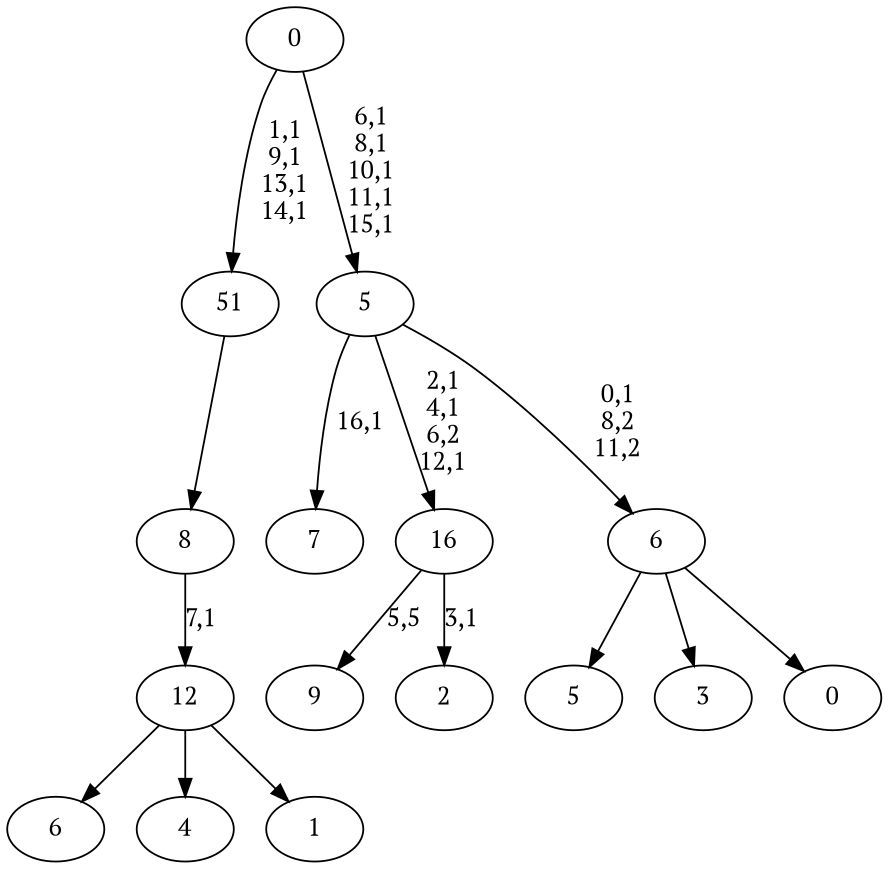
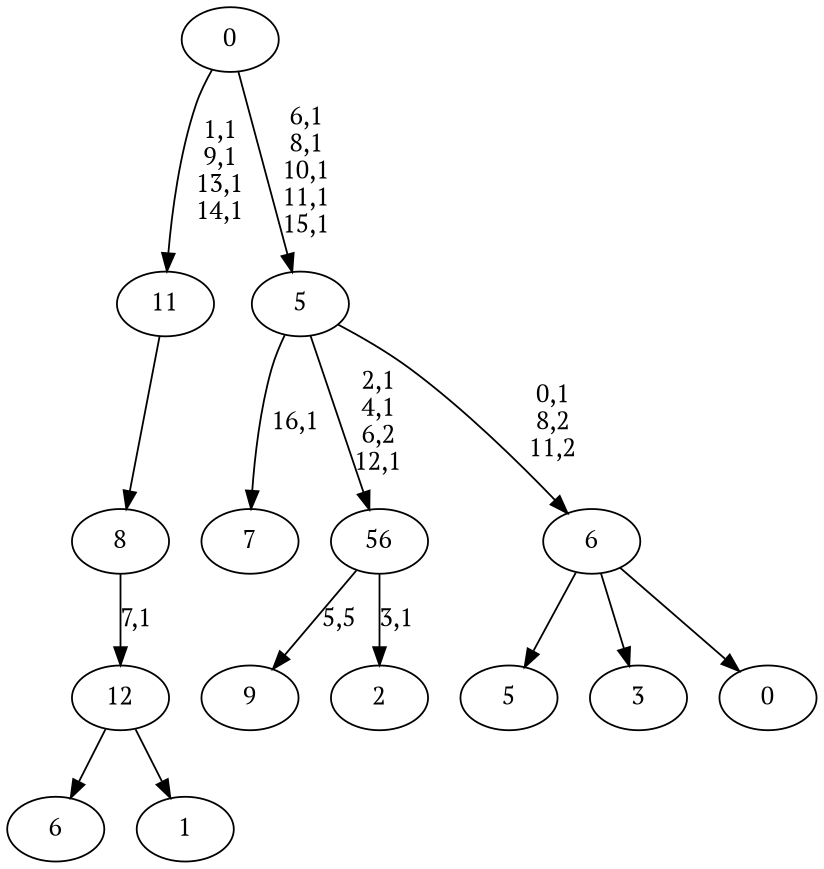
node "51": label "51" -> "11"
node "16": label "16" -> "56"
node "4": removed
